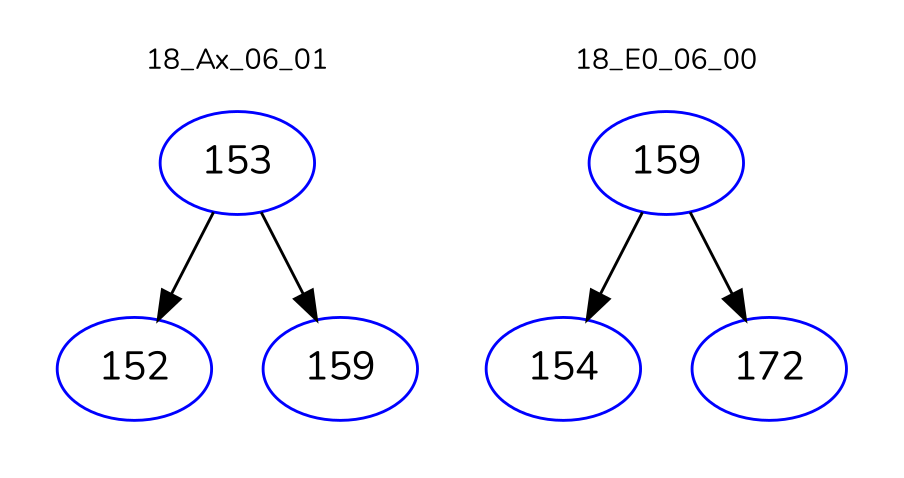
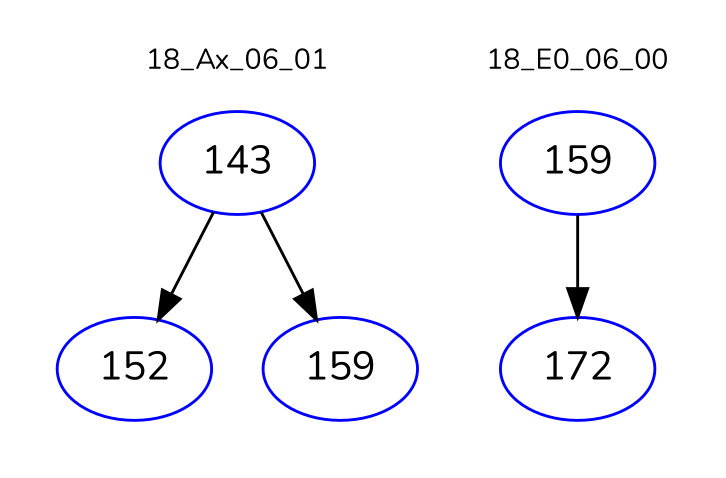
node "153": label "153" -> "143"
node "154": removed
